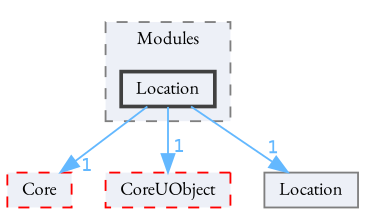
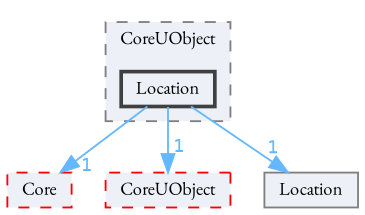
cluster "Modules": label "Modules" -> "CoreUObject"
